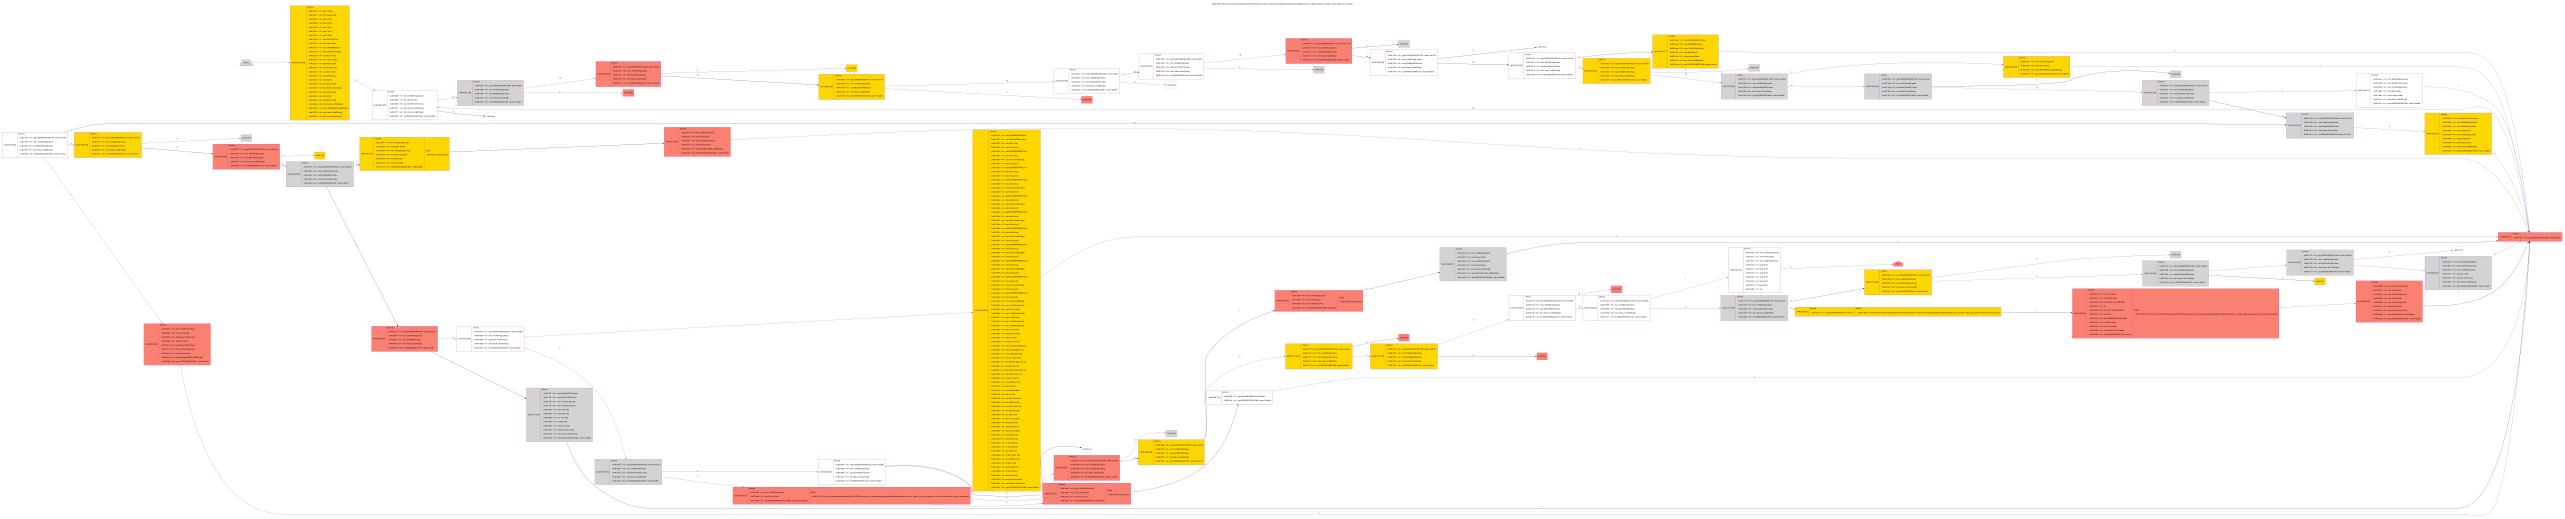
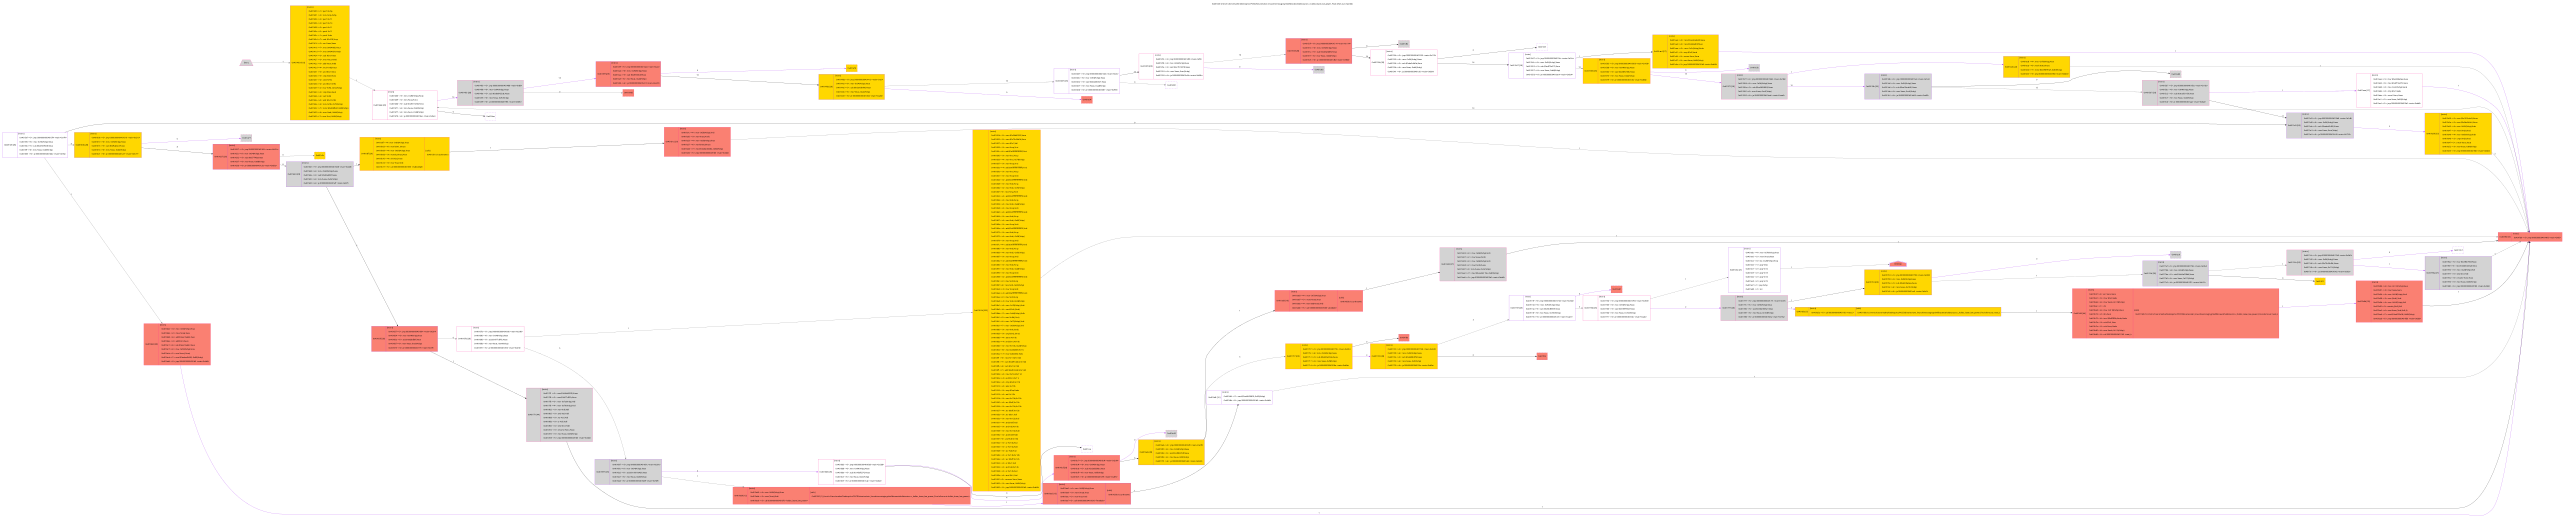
node "Exit": label "Exit" -> "Desktop"
